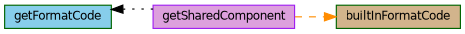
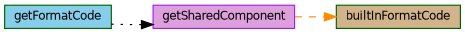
edge "getSharedComponent" -> "getFormatCode": reversed
